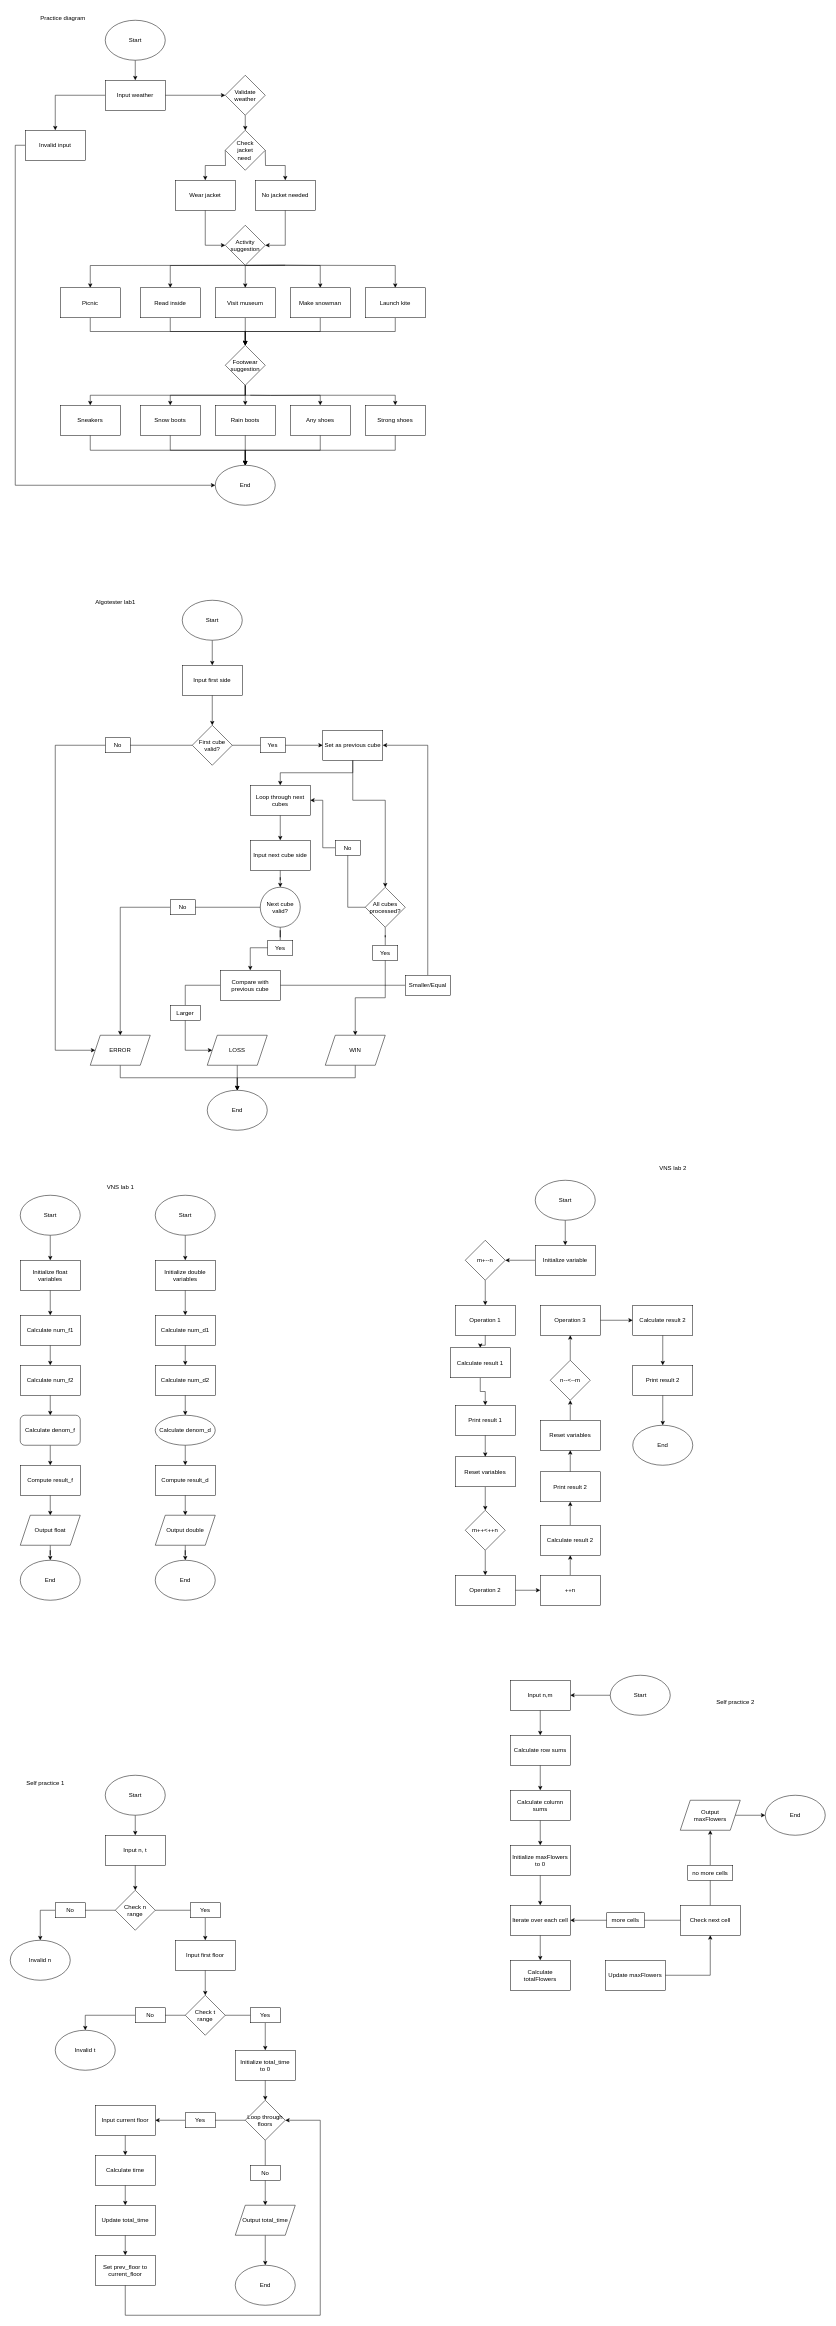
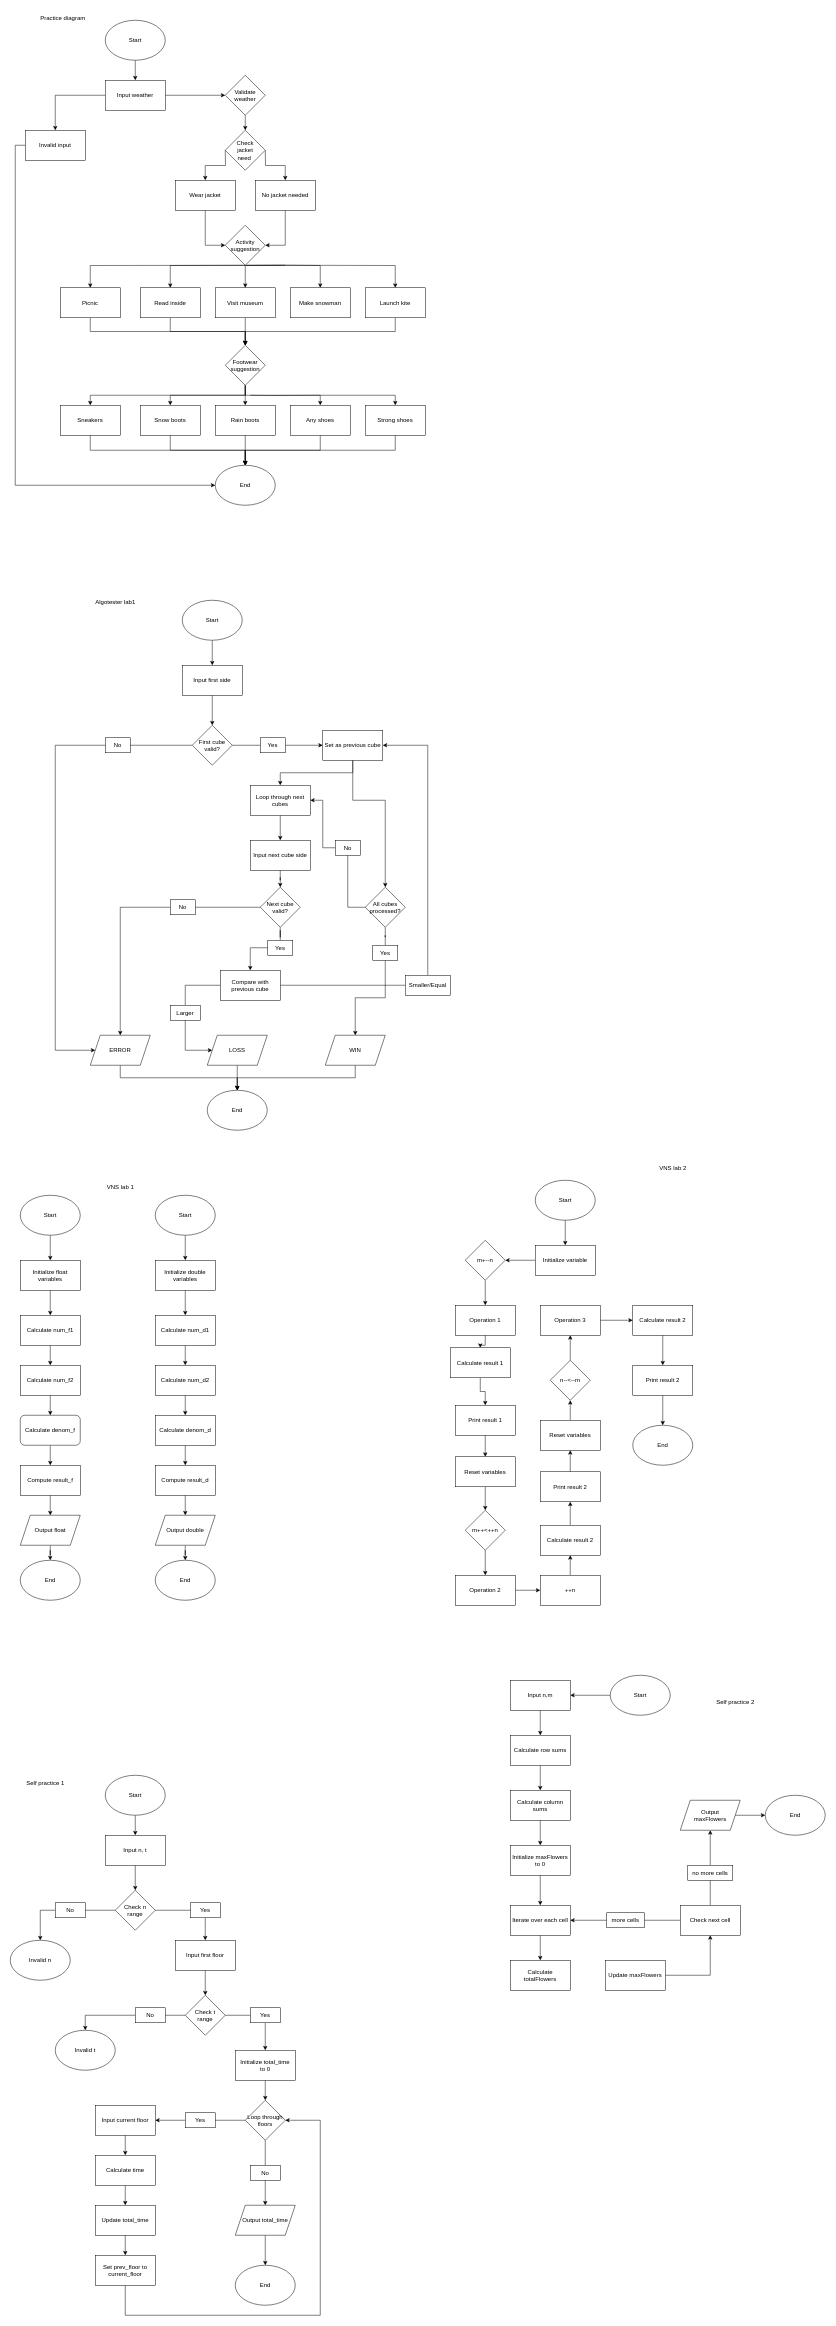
edge "Make snowman" -> "Footwear suggestion": removed
node "Next cube valid?": shape ellipse -> diamond
node "Calculate denom_d": shape ellipse -> rectangle
